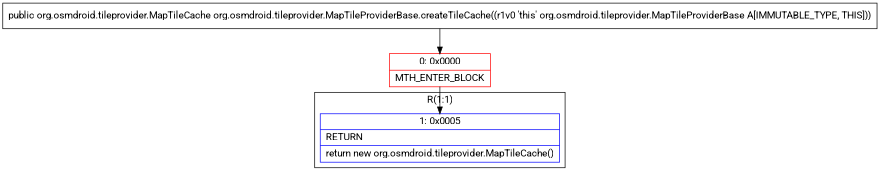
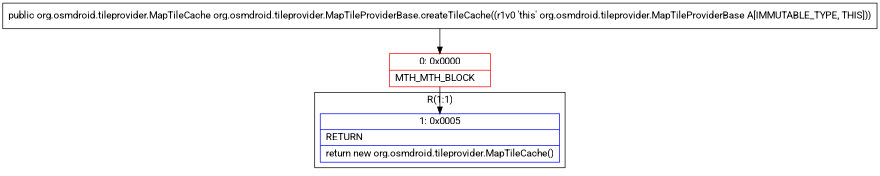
node "0: 0x0000": text "MTH_ENTER_BLOCK" -> "MTH_MTH_BLOCK"
